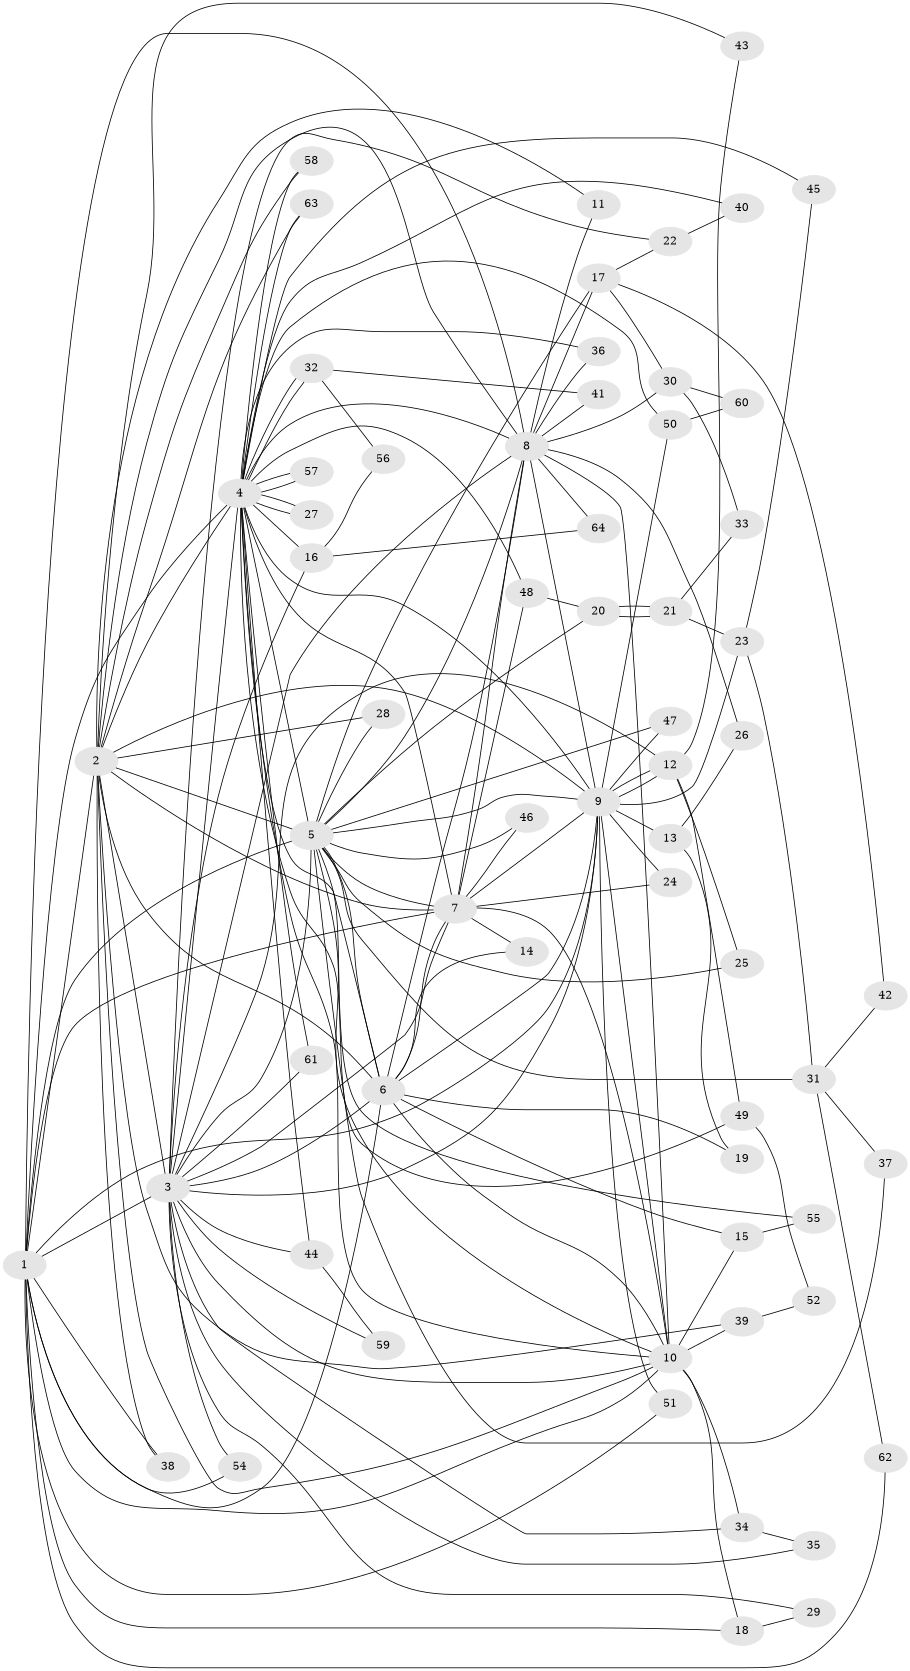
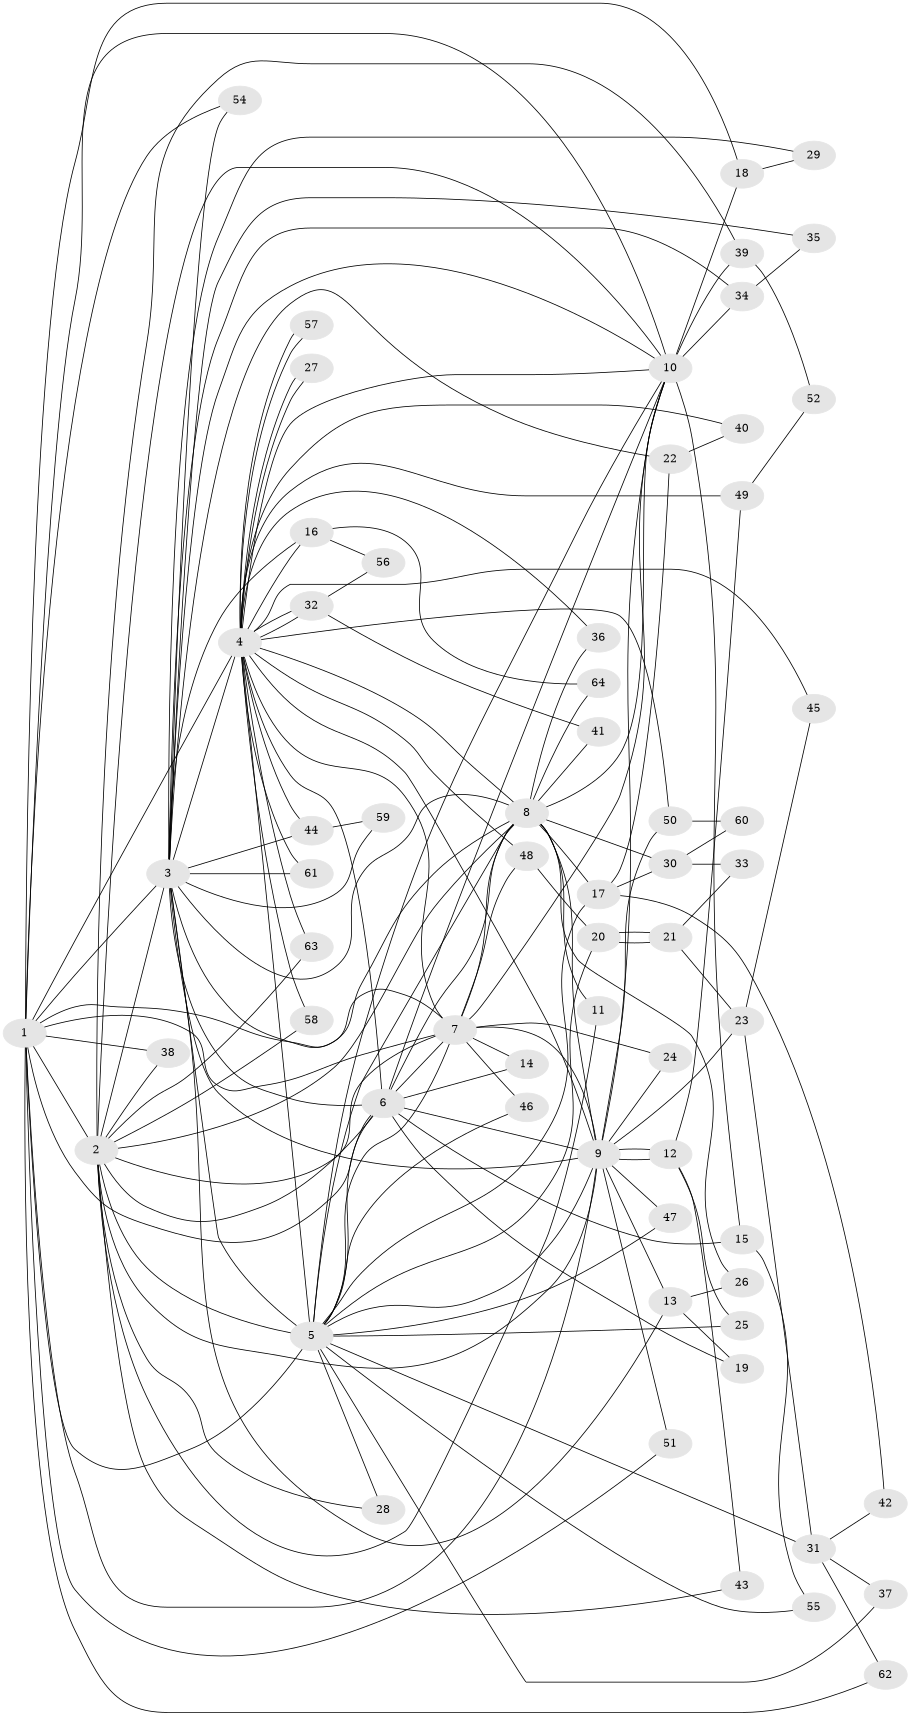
edge "4" -- "2": removed
edge "12" -- "3": now "13" -- "3"
